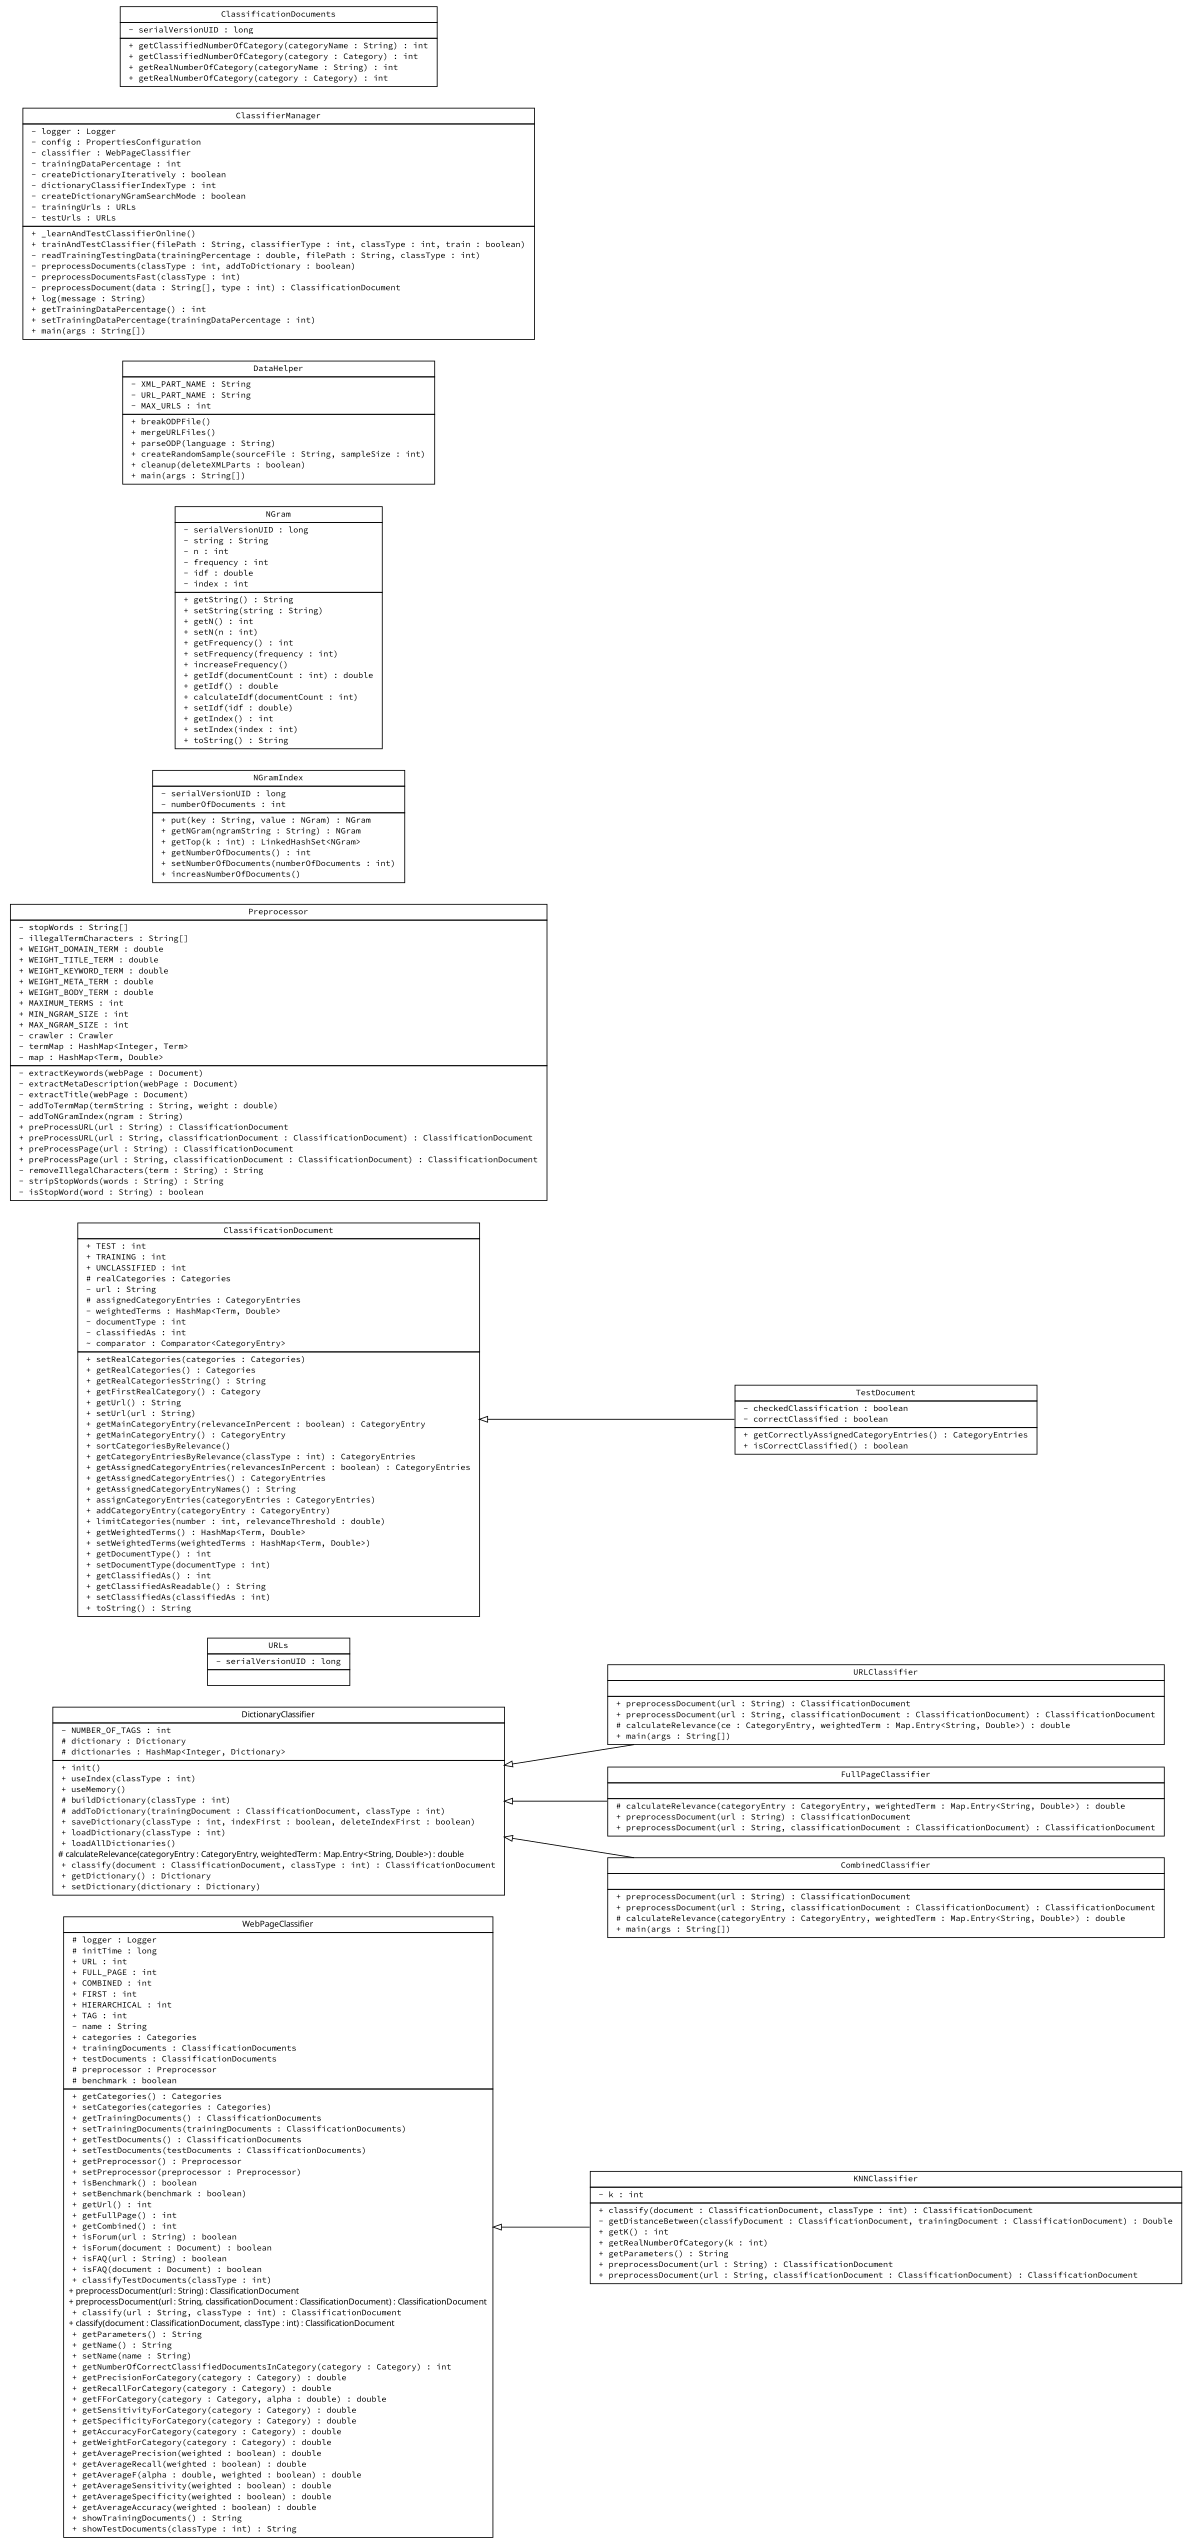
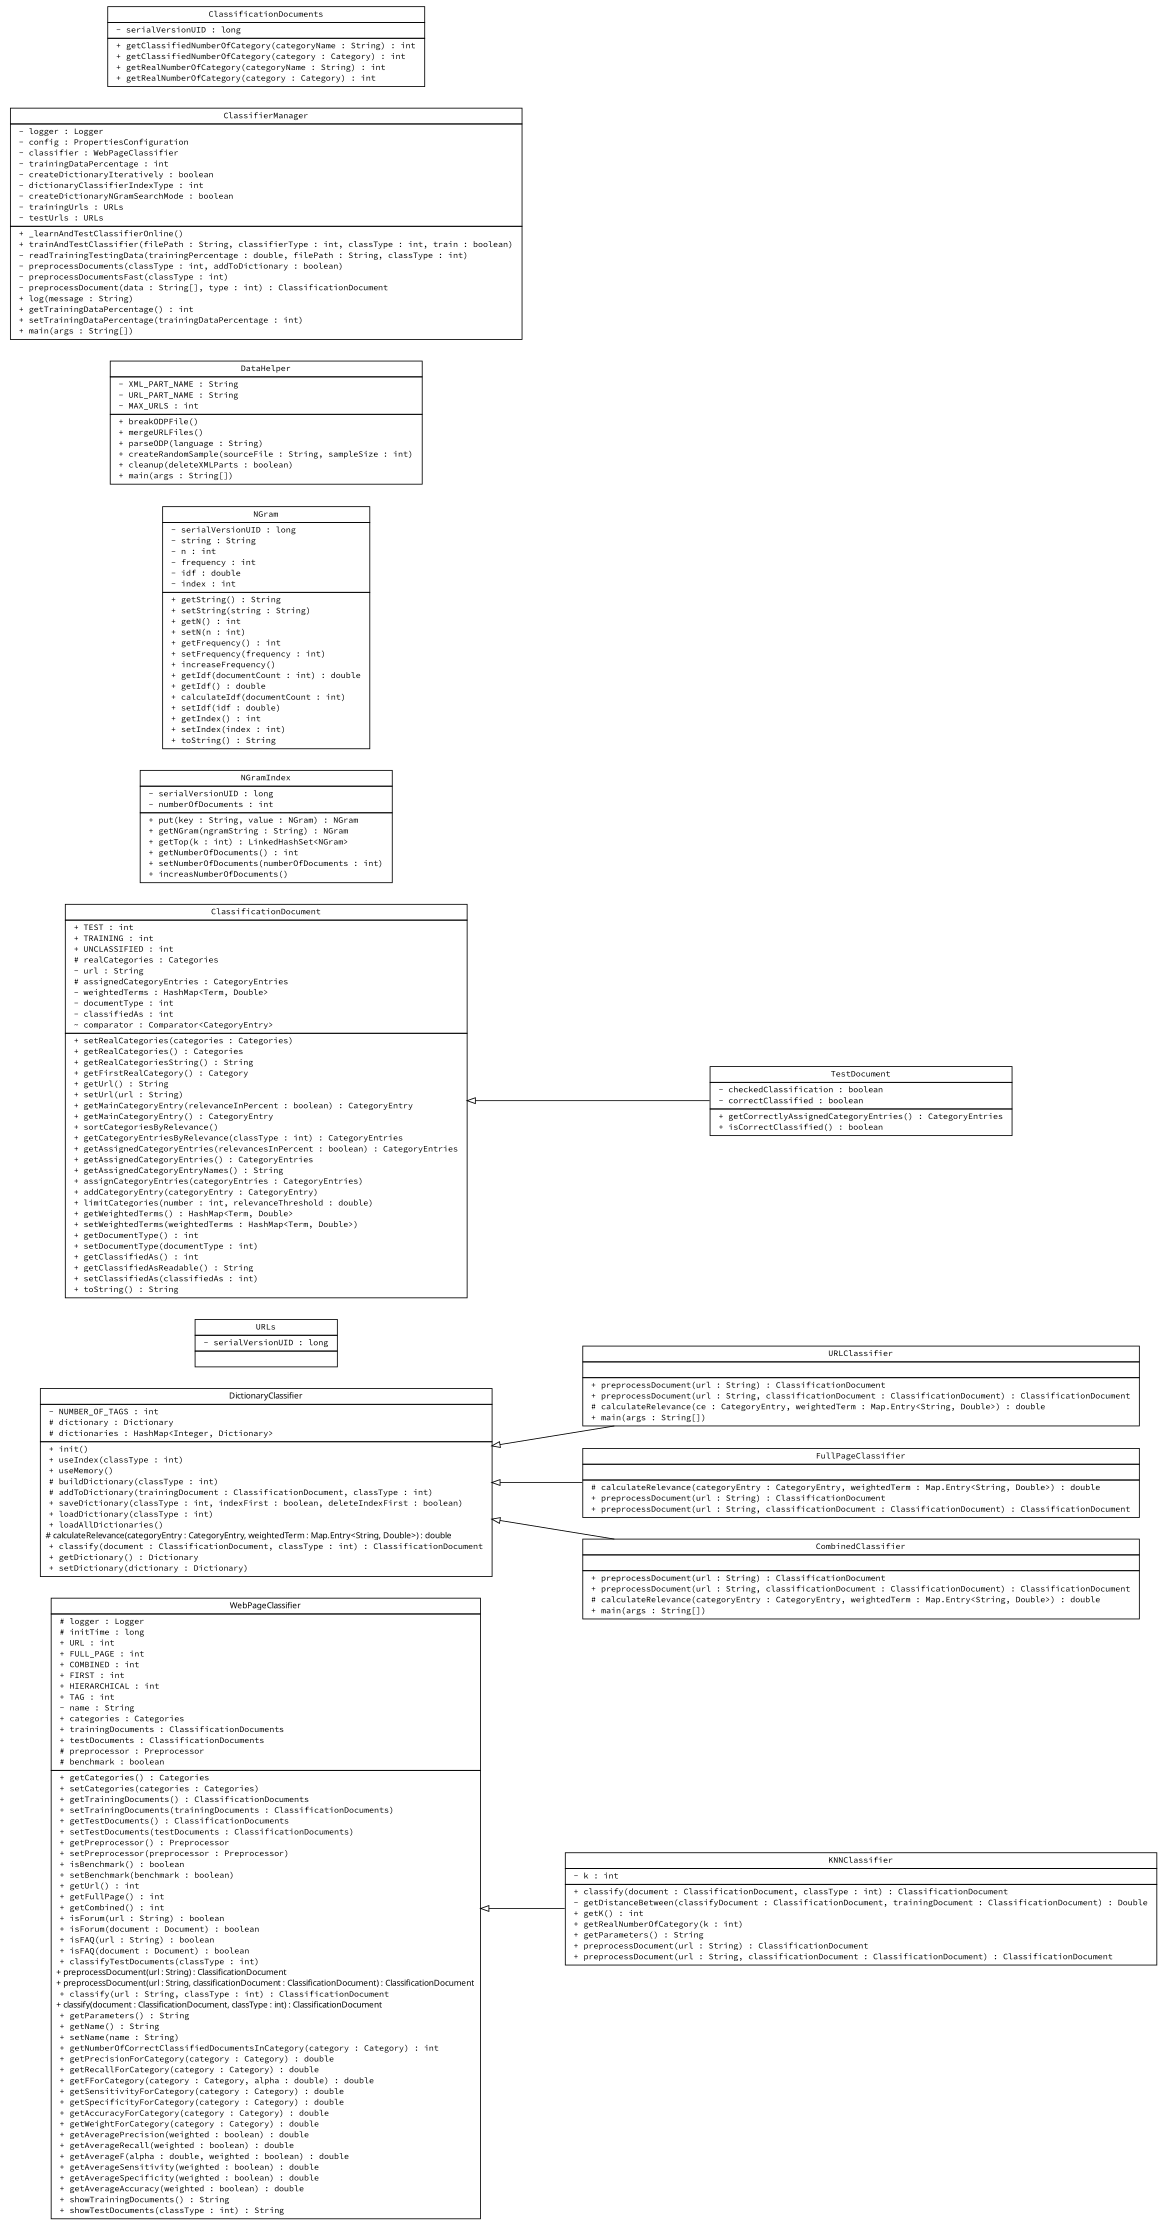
node "Preprocessor": removed
